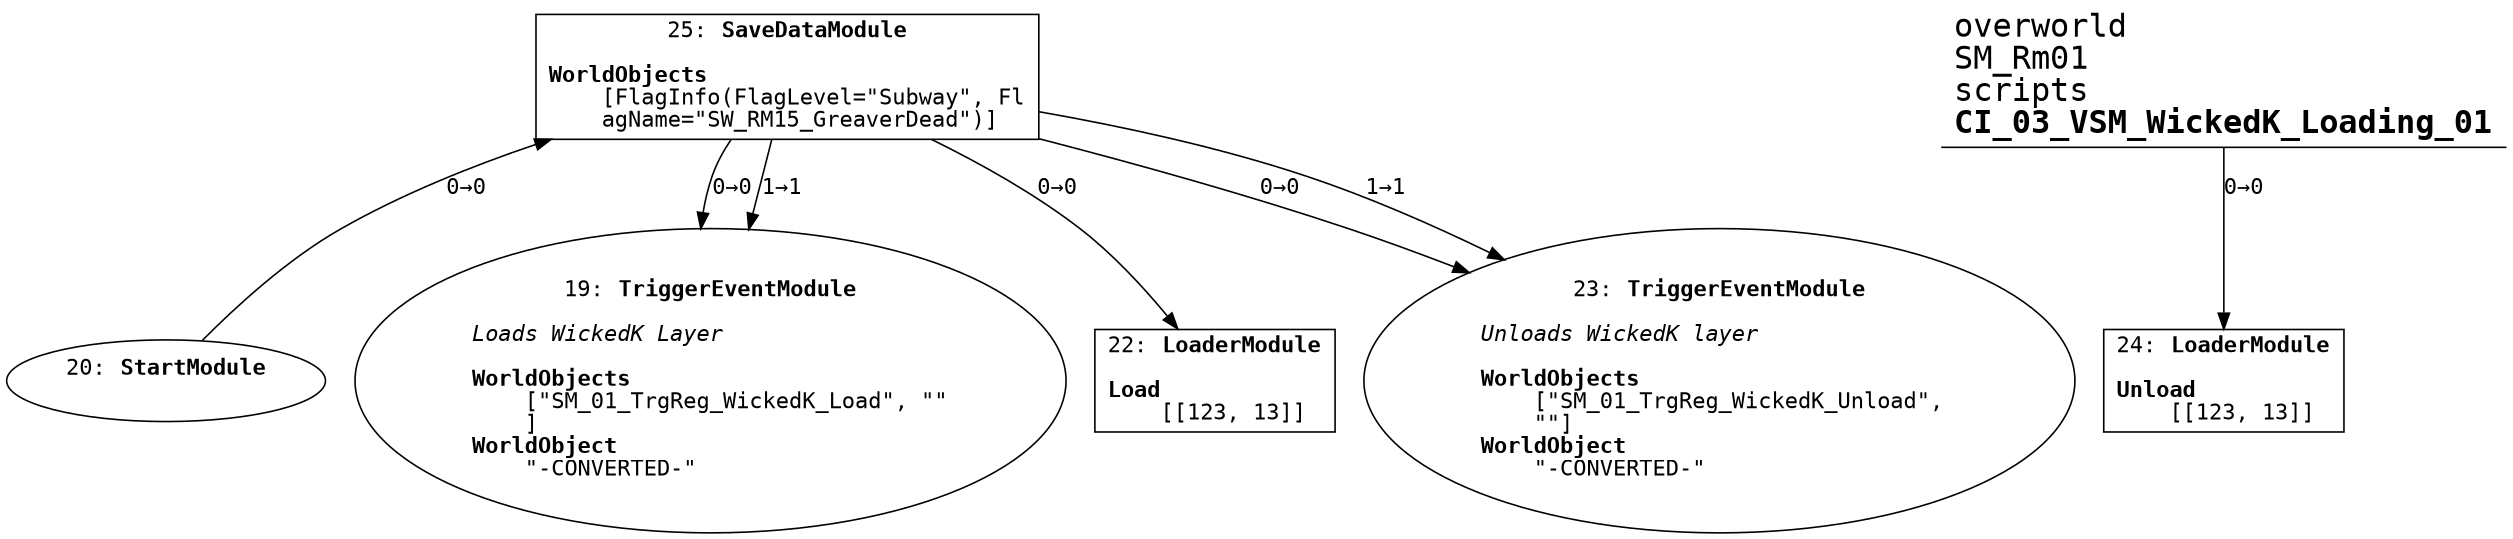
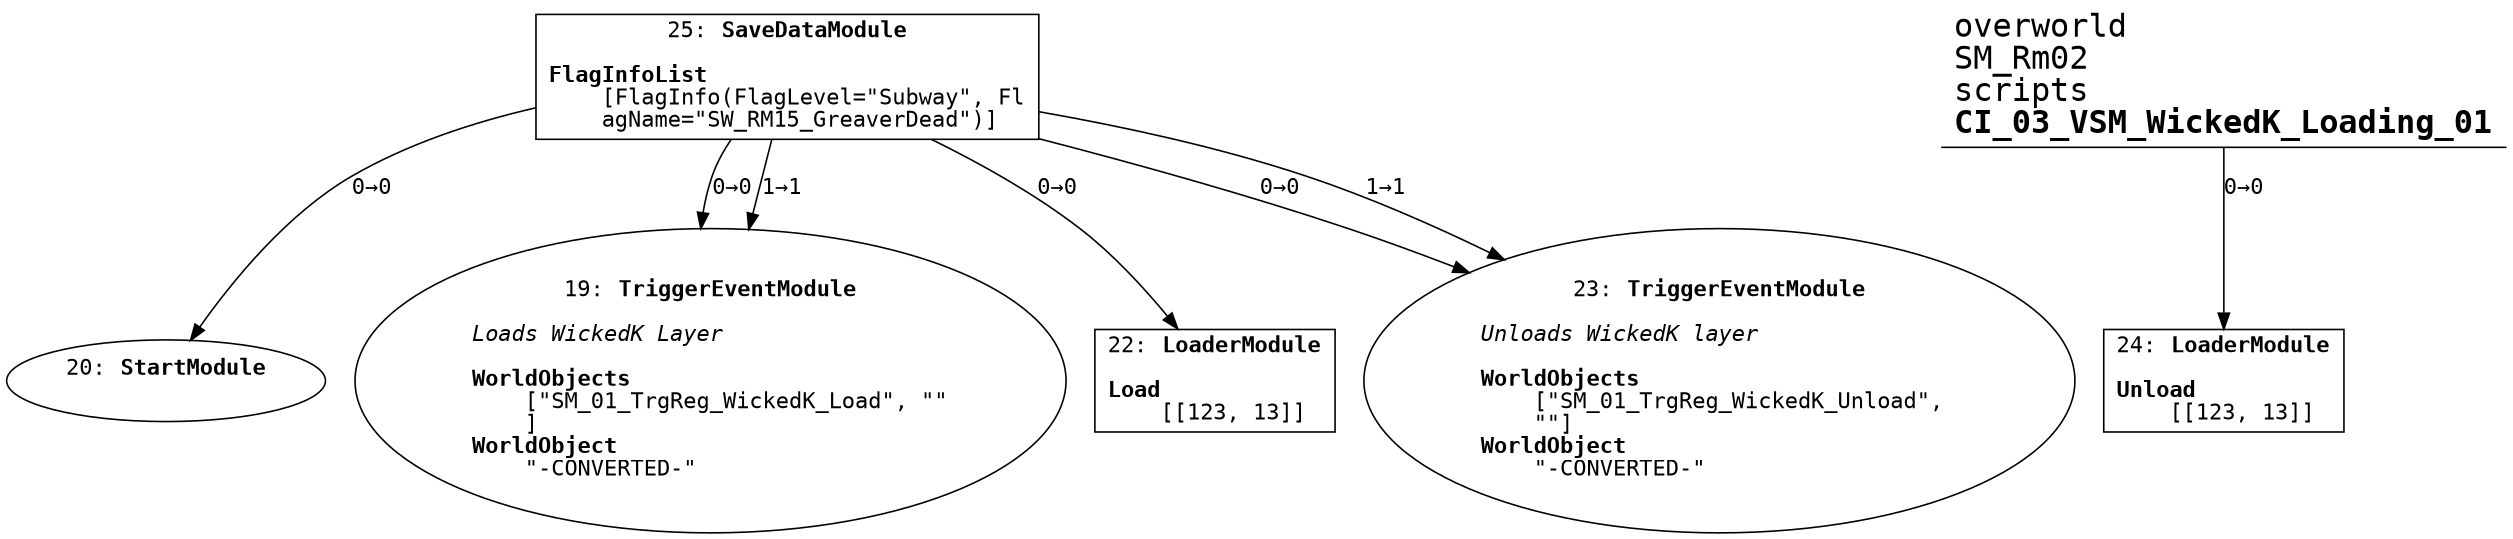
node "overworld": text "SM_Rm01" -> "SM_Rm02"
node "25:": text "WorldObjects" -> "FlagInfoList"
edge "20:" -> "25:": reversed
